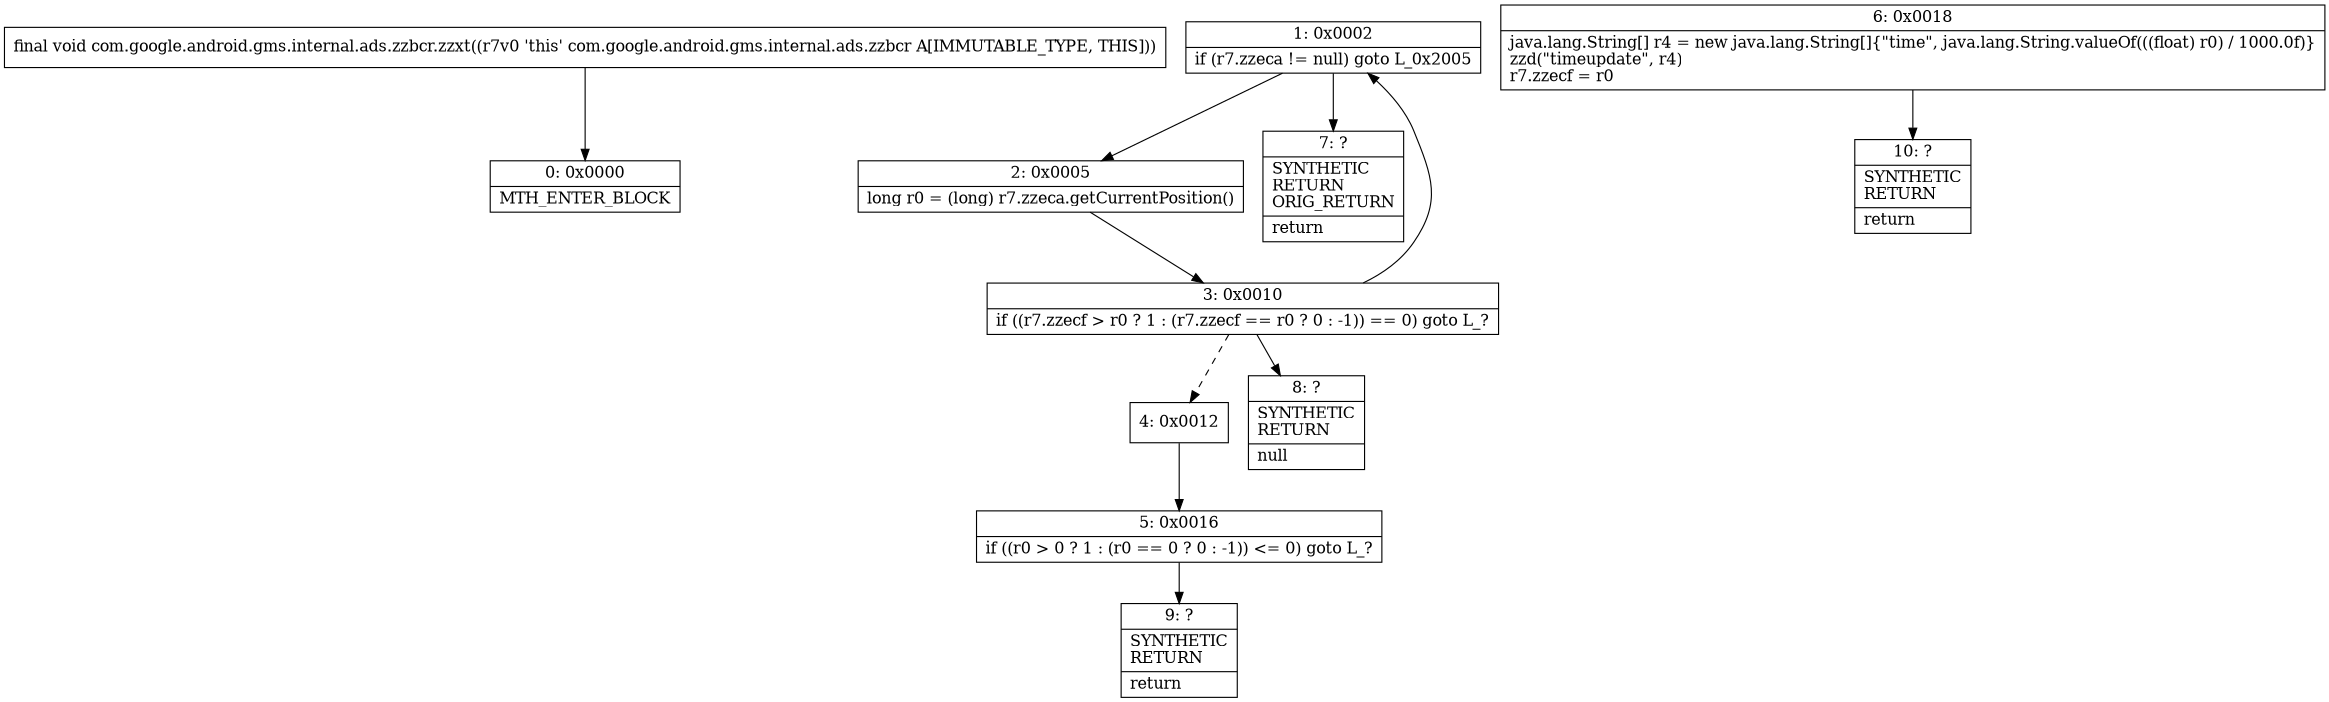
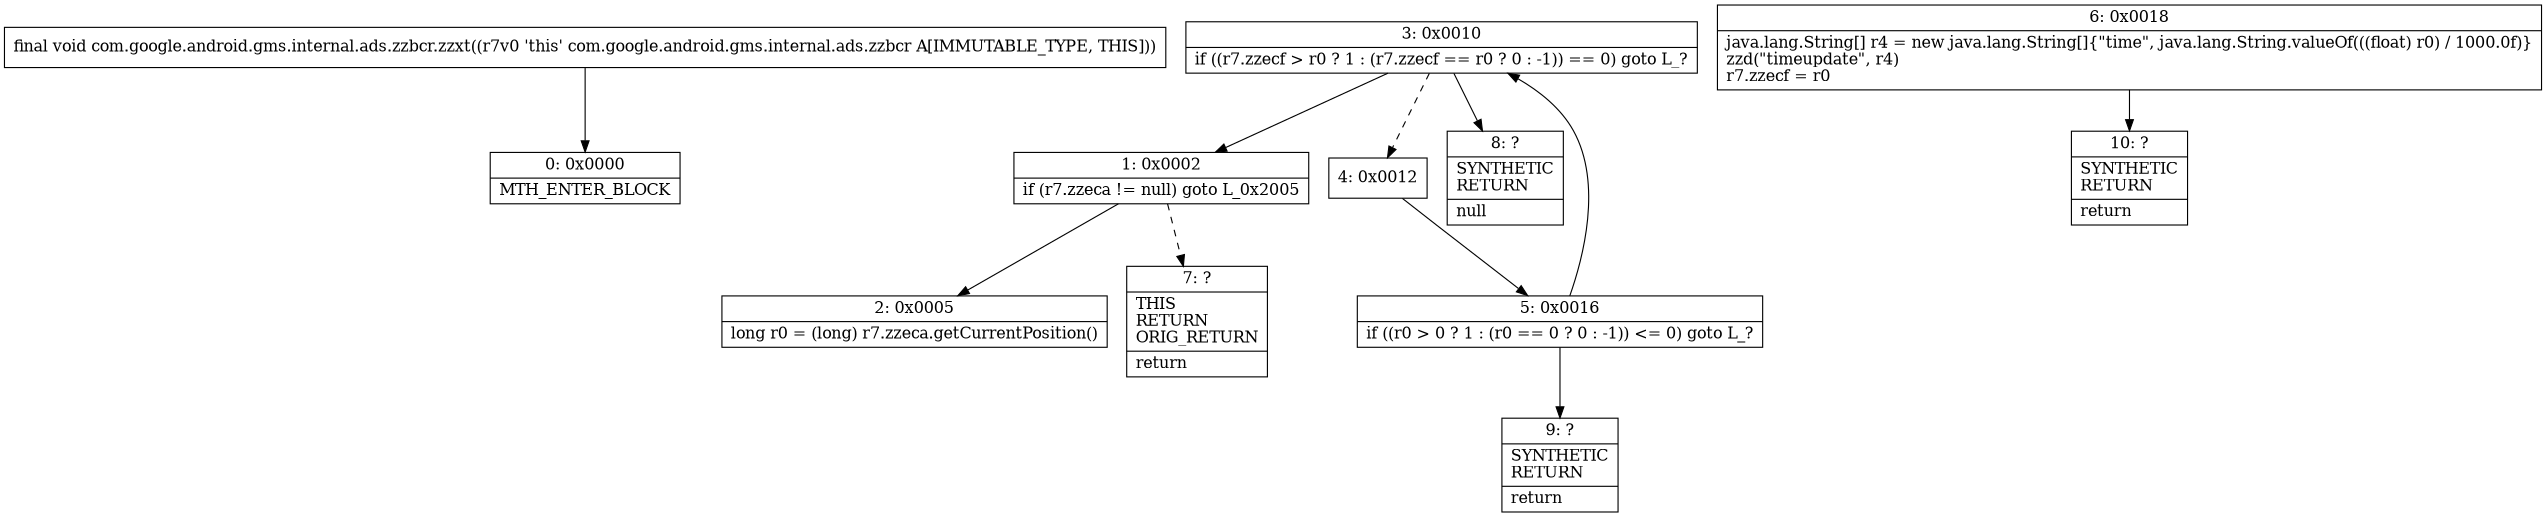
edge "1: 0x0002" -> "7: ?": style solid -> dashed
node "7: ?": text "SYNTHETIC" -> "THIS"
edge "2: 0x0005" -> "3: 0x0010": now "5: 0x0016" -> "3: 0x0010"
